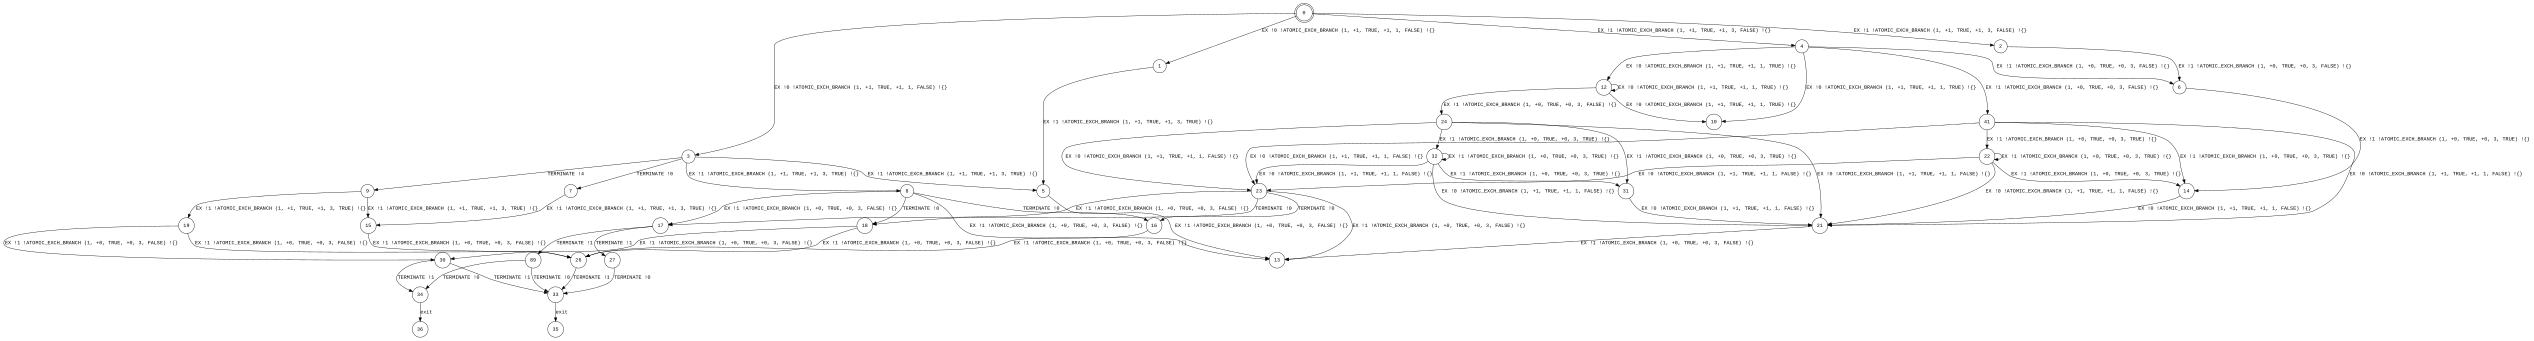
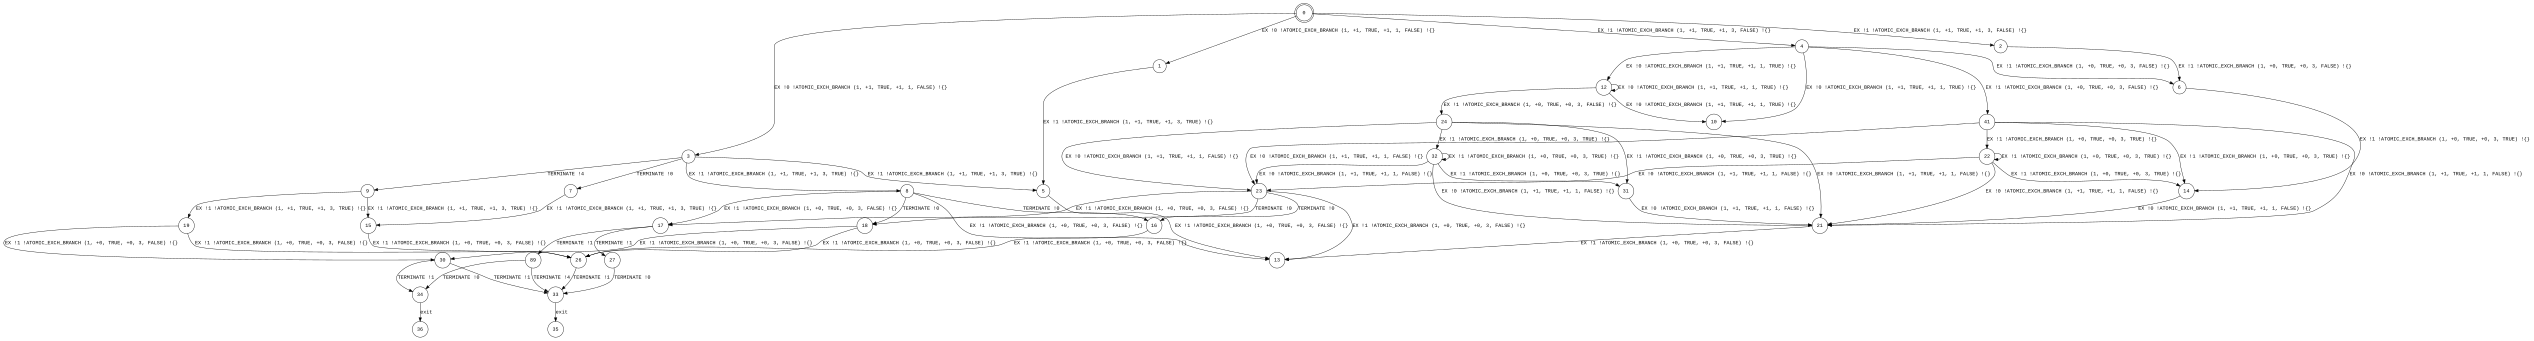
edge "89" -> "33": label "TERMINATE !0" -> "TERMINATE !4"
